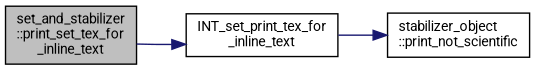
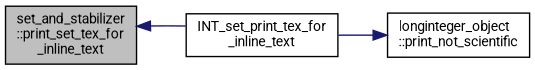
node "stabilizer_object ::print_not_scientific": label "stabilizer_object ::print_not_scientific" -> "longinteger_object ::print_not_scientific"
edge "set_and_stabilizer ::print_set_tex_for _inline_text" -> "INT_set_print_tex_for _inline_text": reversed
